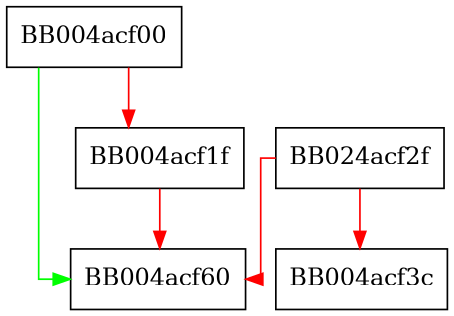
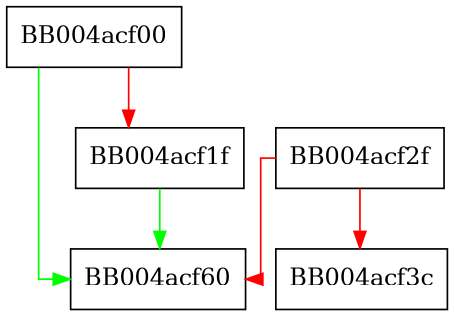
node "BB024acf2f": label "BB024acf2f" -> "BB004acf2f"
edge "BB004acf1f" -> "BB004acf60": color red -> green
